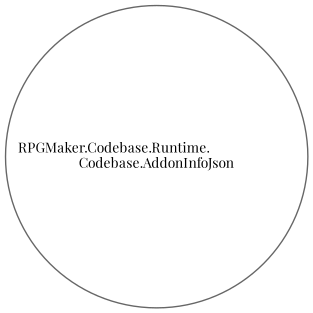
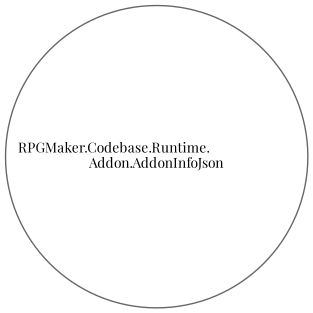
node "RPGMaker.Codebase.Runtime. Codebase.AddonInfoJson": label "RPGMaker.Codebase.Runtime. Codebase.AddonInfoJson" -> "RPGMaker.Codebase.Runtime. Addon.AddonInfoJson"
